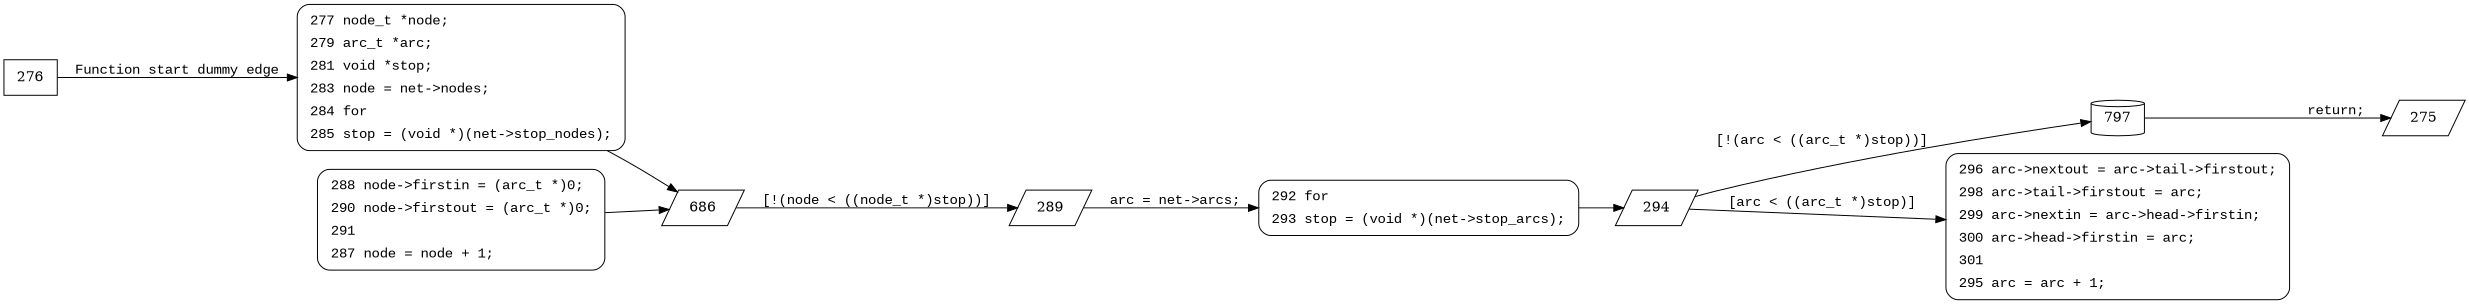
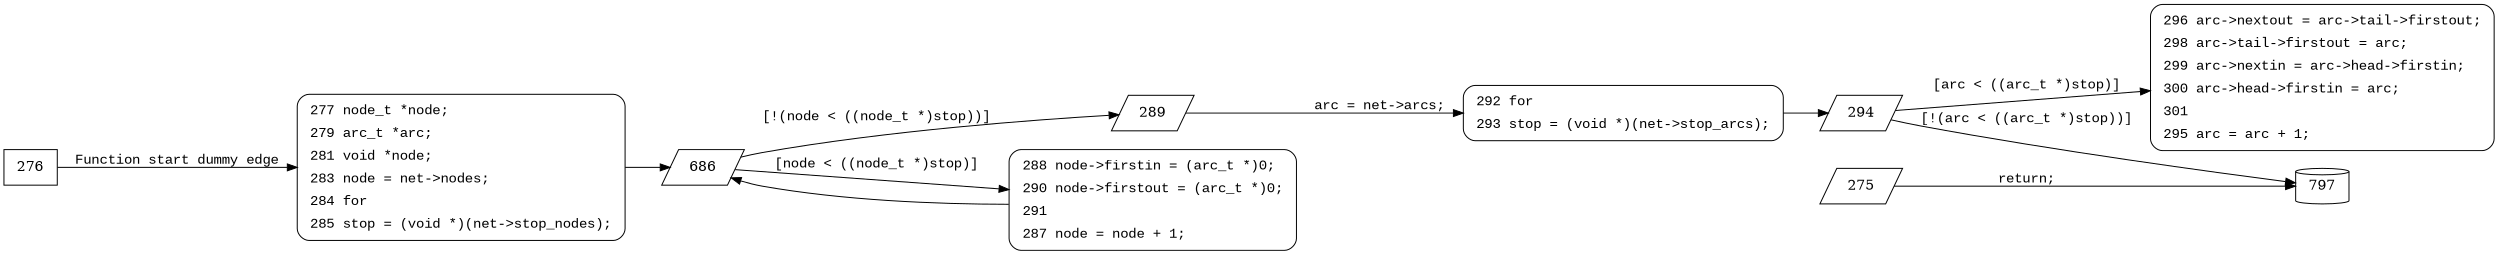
node "277": text "void *stop;" -> "void *node;"
edge "797" -> "275": reversed
edge "686" -> "288": added, label "[node < ((node_t *)stop)]"
